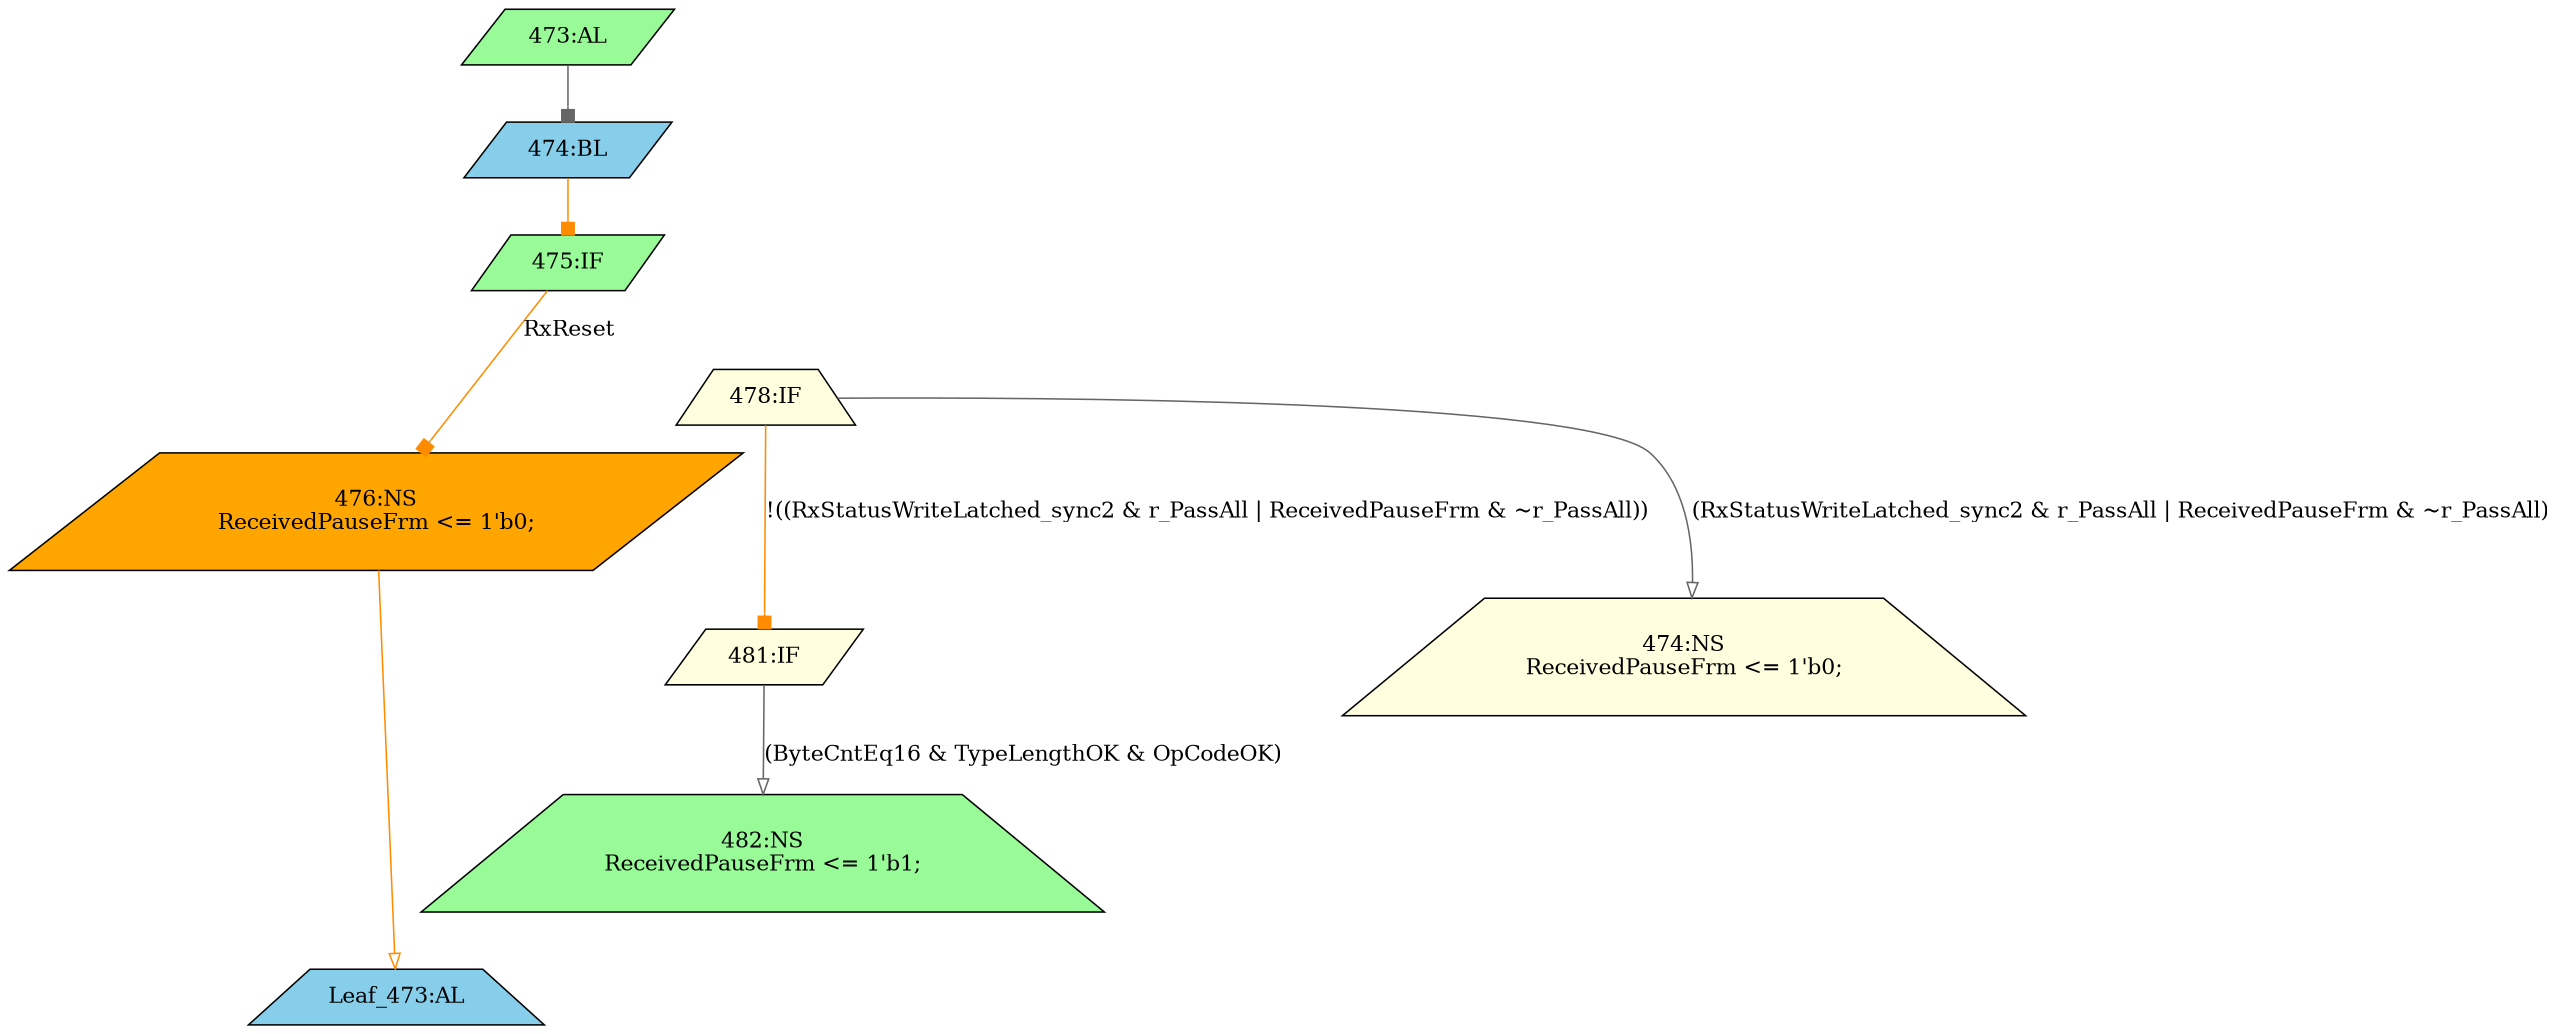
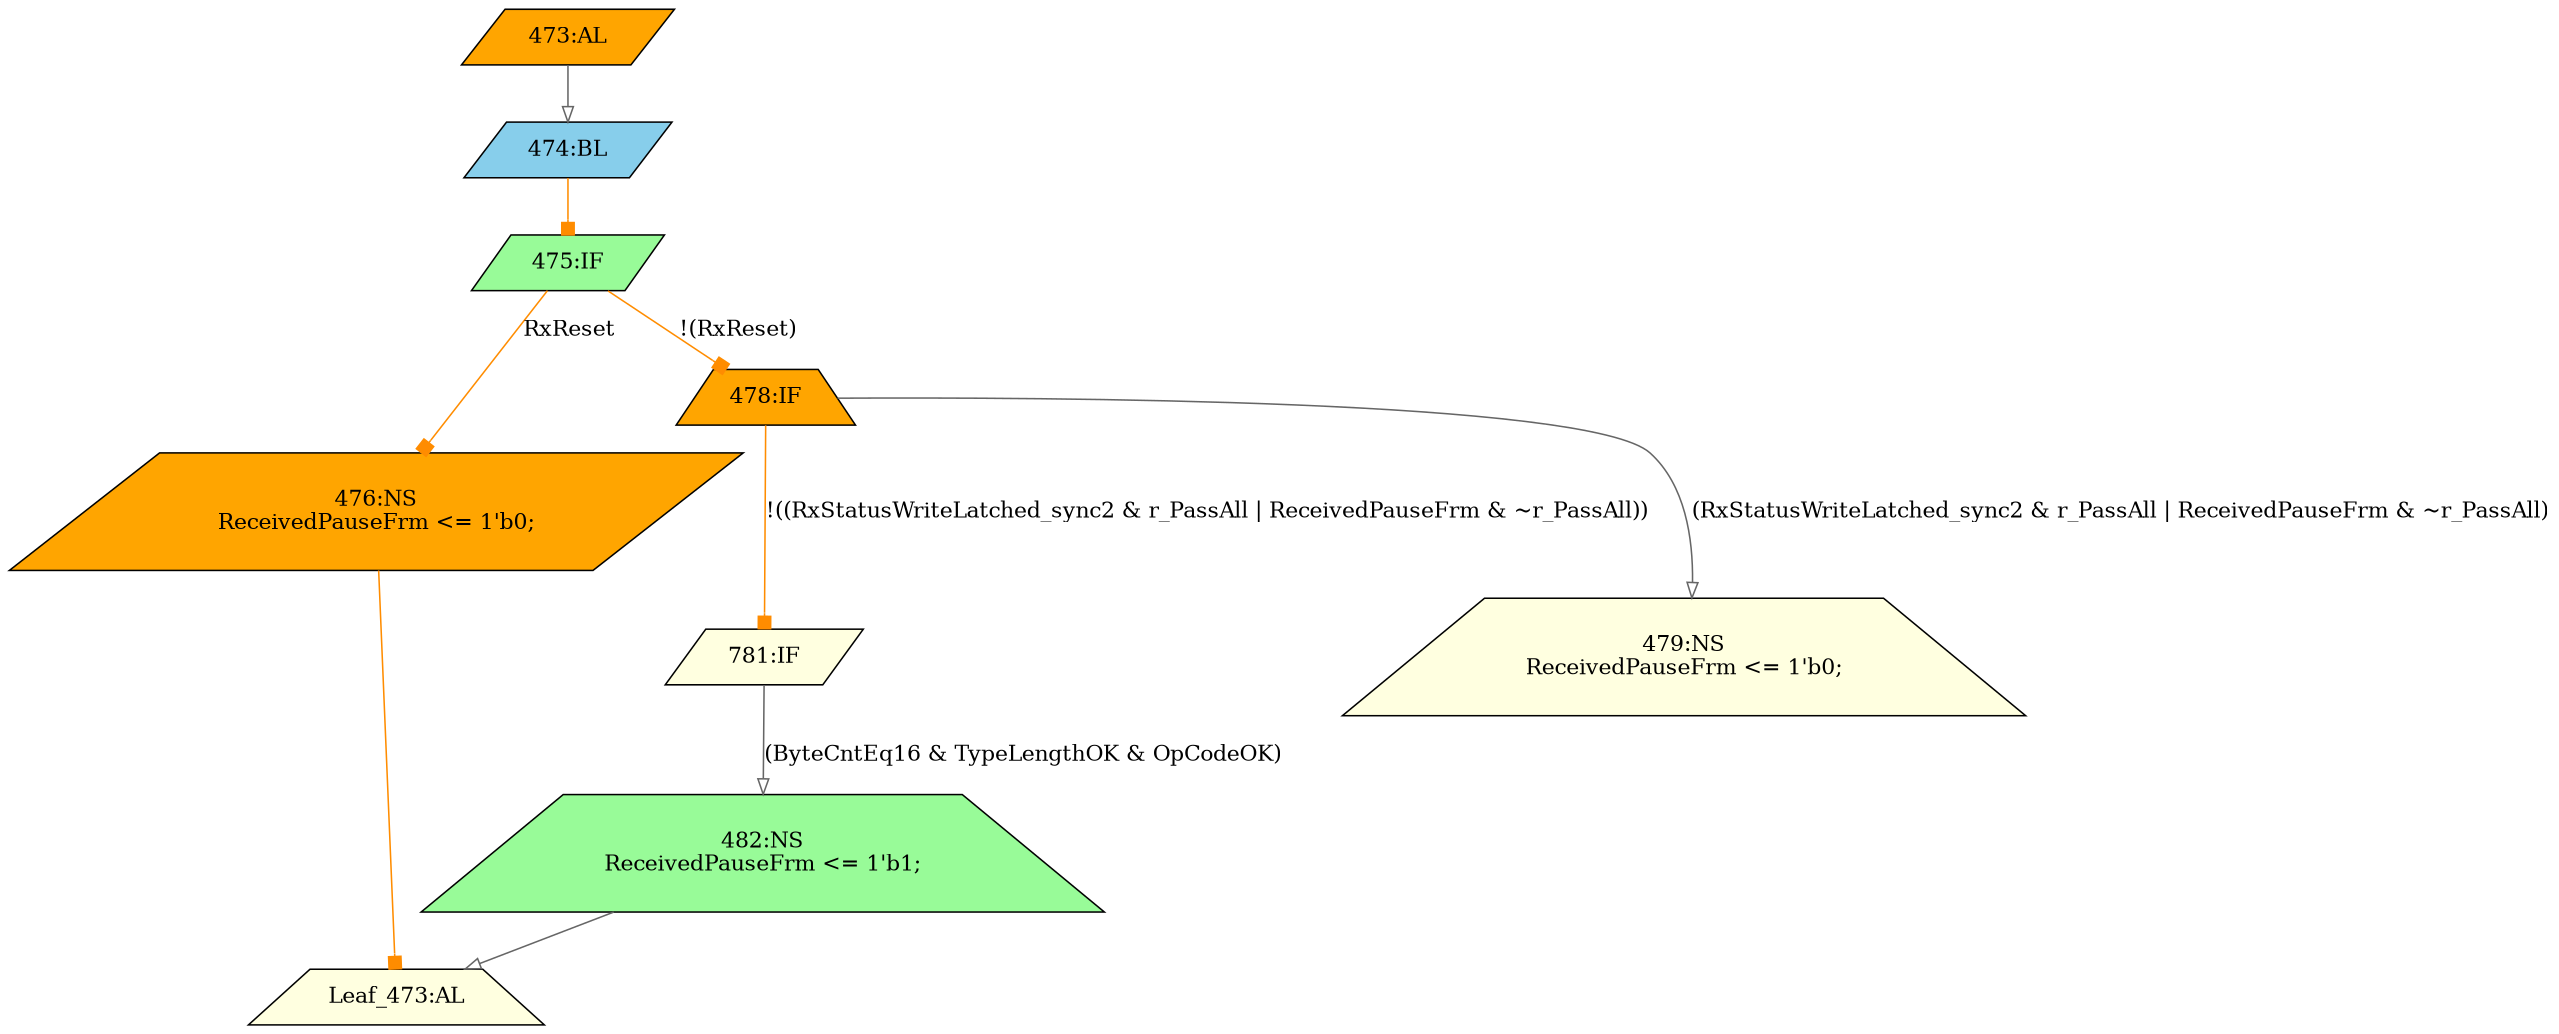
node "473:AL": fillcolor palegreen -> orange
edge "473:AL" -> "474:BL": arrowhead box -> onormal
edge "475:IF" -> "478:IF": added, label "!(RxReset)"
node "478:IF": fillcolor lightyellow -> orange
node "481:IF": label "481:IF" -> "781:IF"
node "474:NS ReceivedPauseFrm <= 1'b0;": label "474:NS ReceivedPauseFrm <= 1'b0;" -> "479:NS ReceivedPauseFrm <= 1'b0;"
edge "476:NS ReceivedPauseFrm <= 1'b0;" -> "Leaf_473:AL": arrowhead onormal -> box
edge "482:NS ReceivedPauseFrm <= 1'b1;" -> "Leaf_473:AL": added
node "Leaf_473:AL": fillcolor skyblue -> lightyellow
